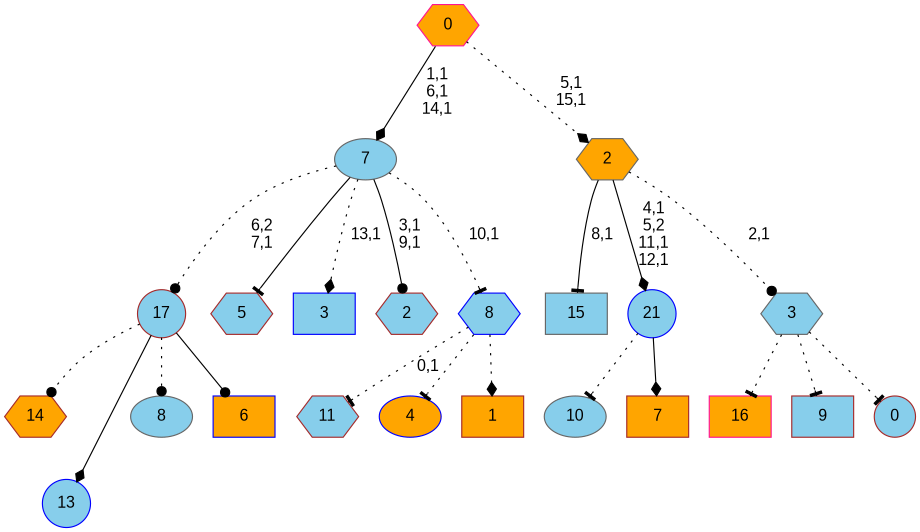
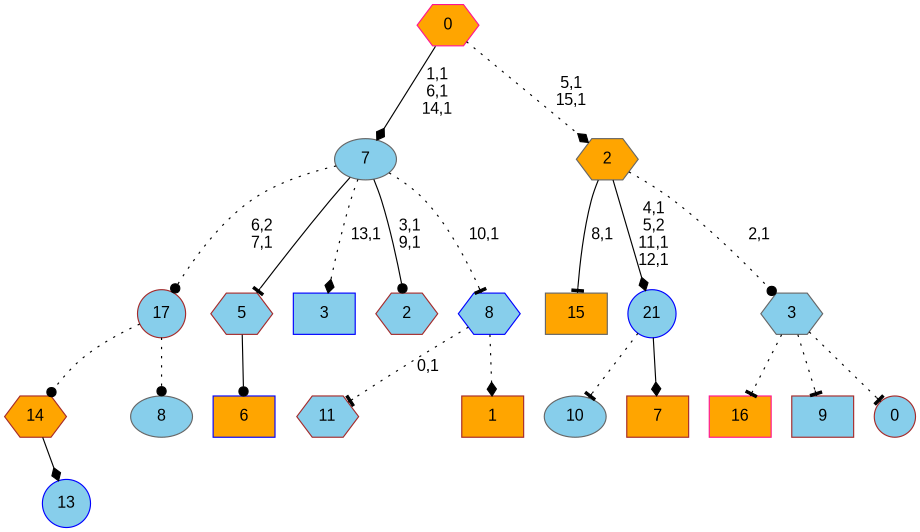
node "15": fillcolor skyblue -> orange
edge "17" -> "6": now "5" -> "6"
edge "17" -> "13": now "14" -> "13"
node "4": removed
